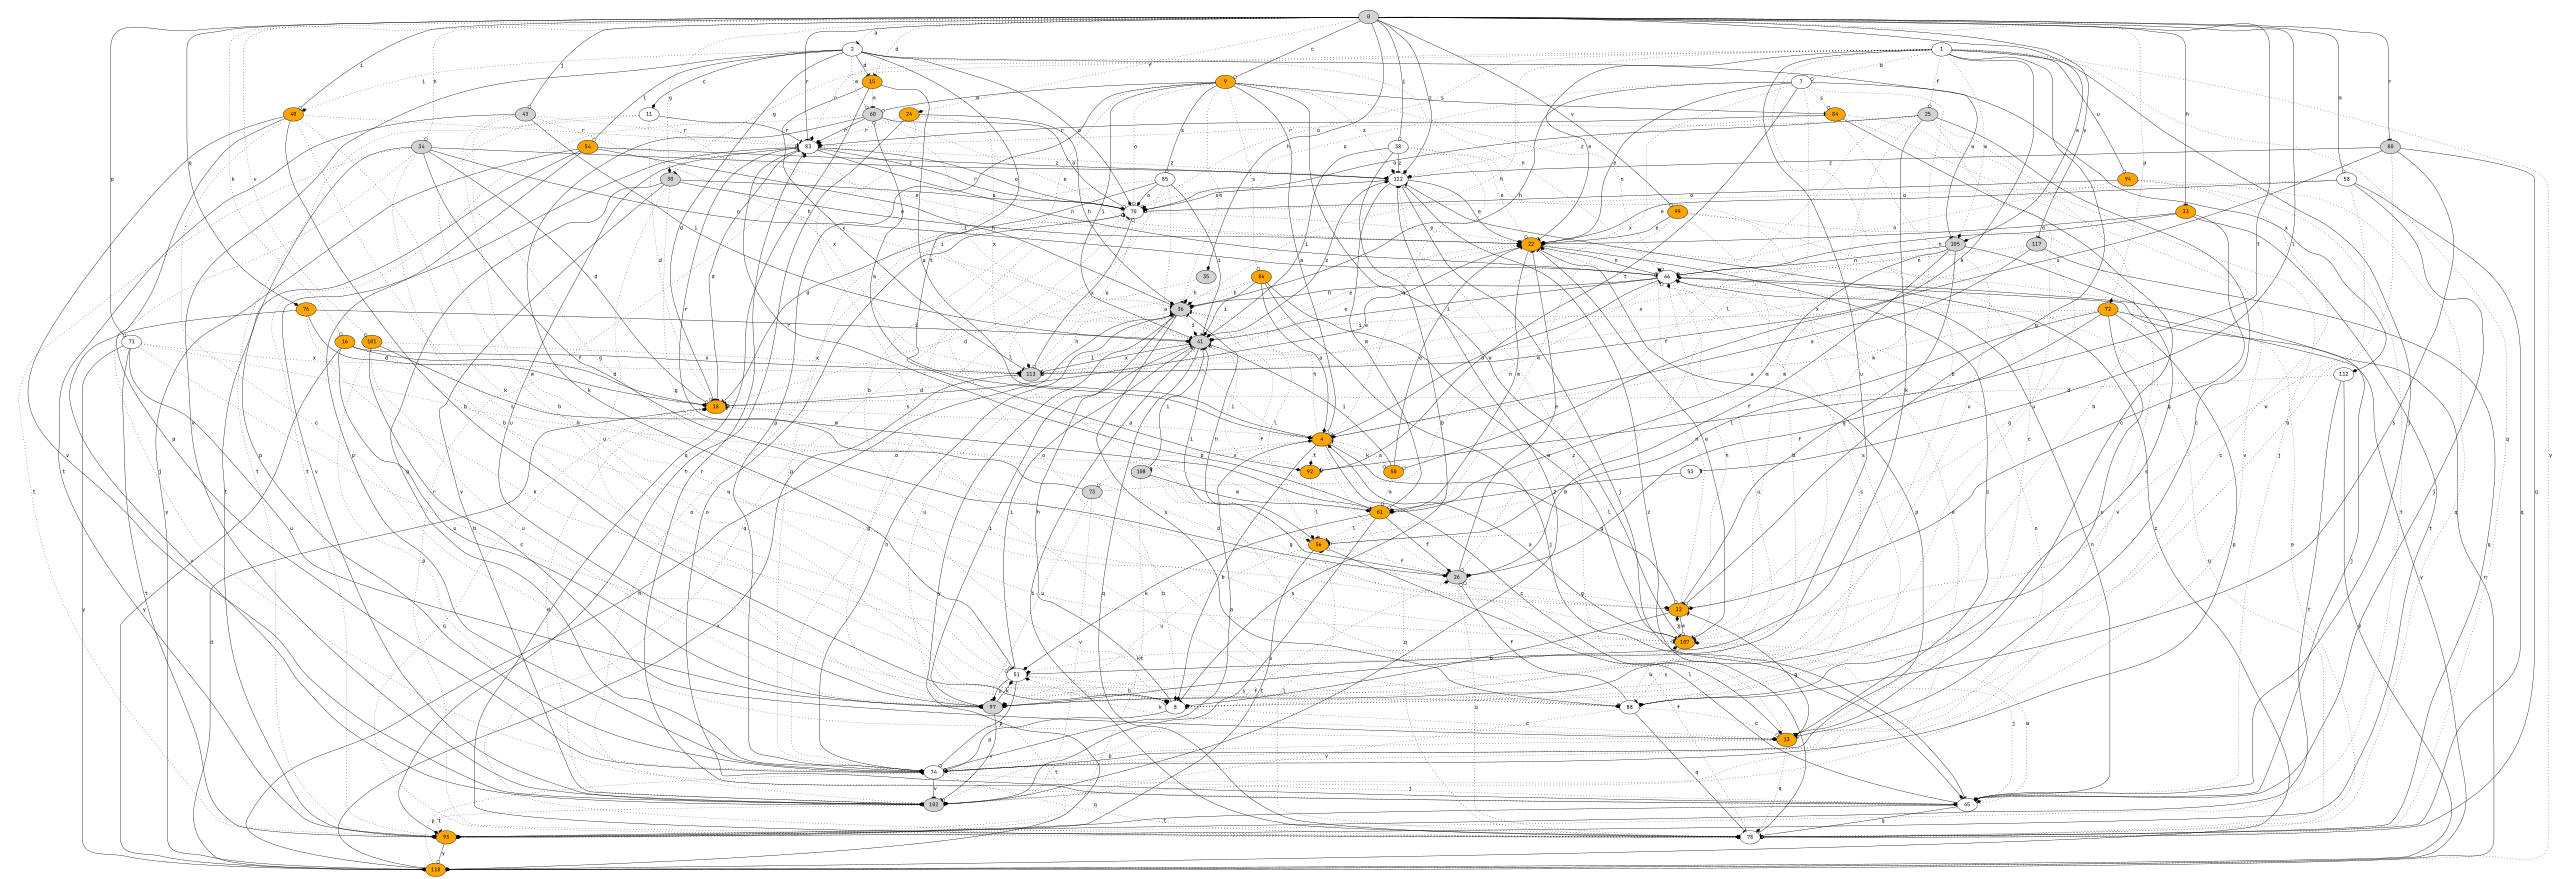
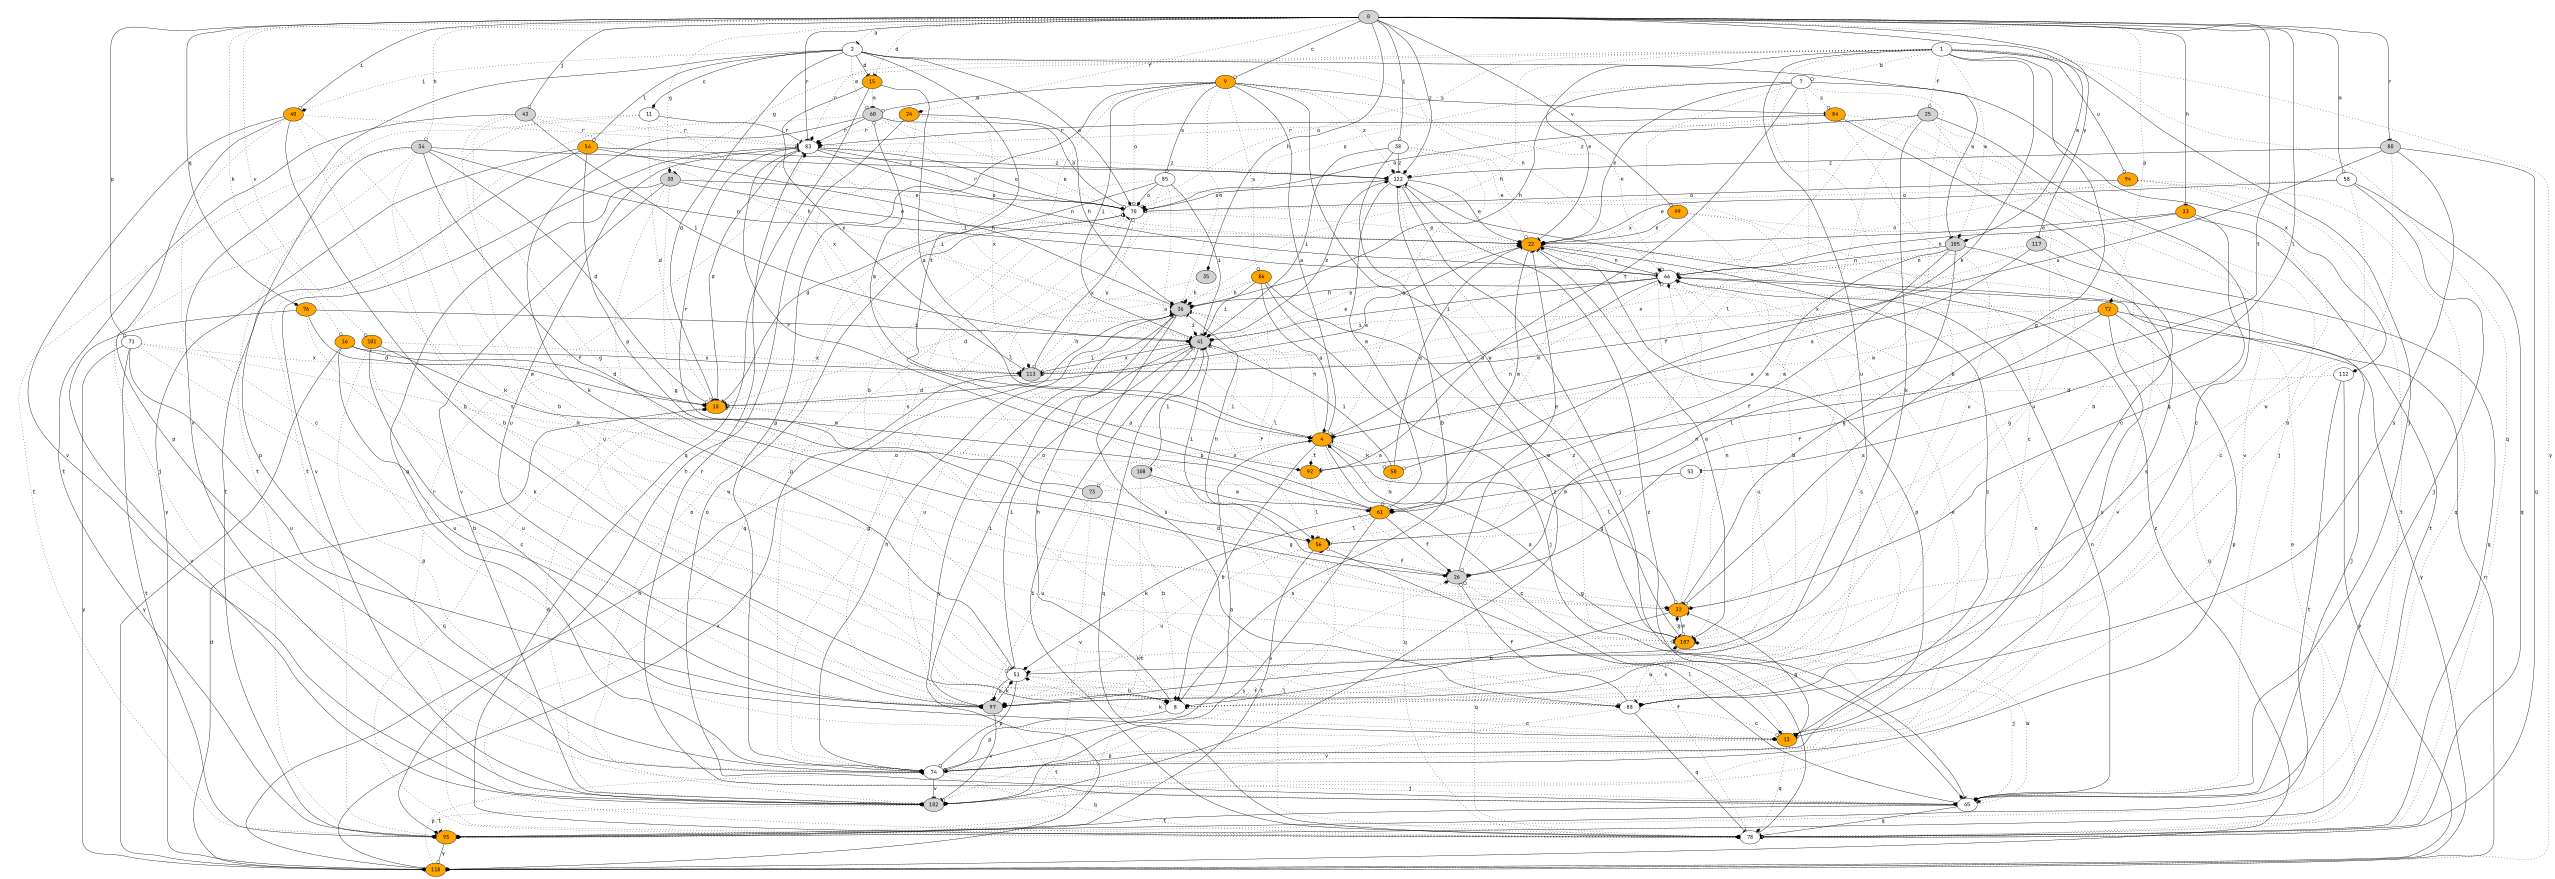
edge "54" -> "74": now "54" -> "56"
